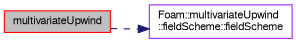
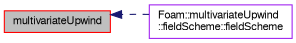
edge "multivariateUpwind" -> "Foam::multivariateUpwind ::fieldScheme::fieldScheme": reversed
